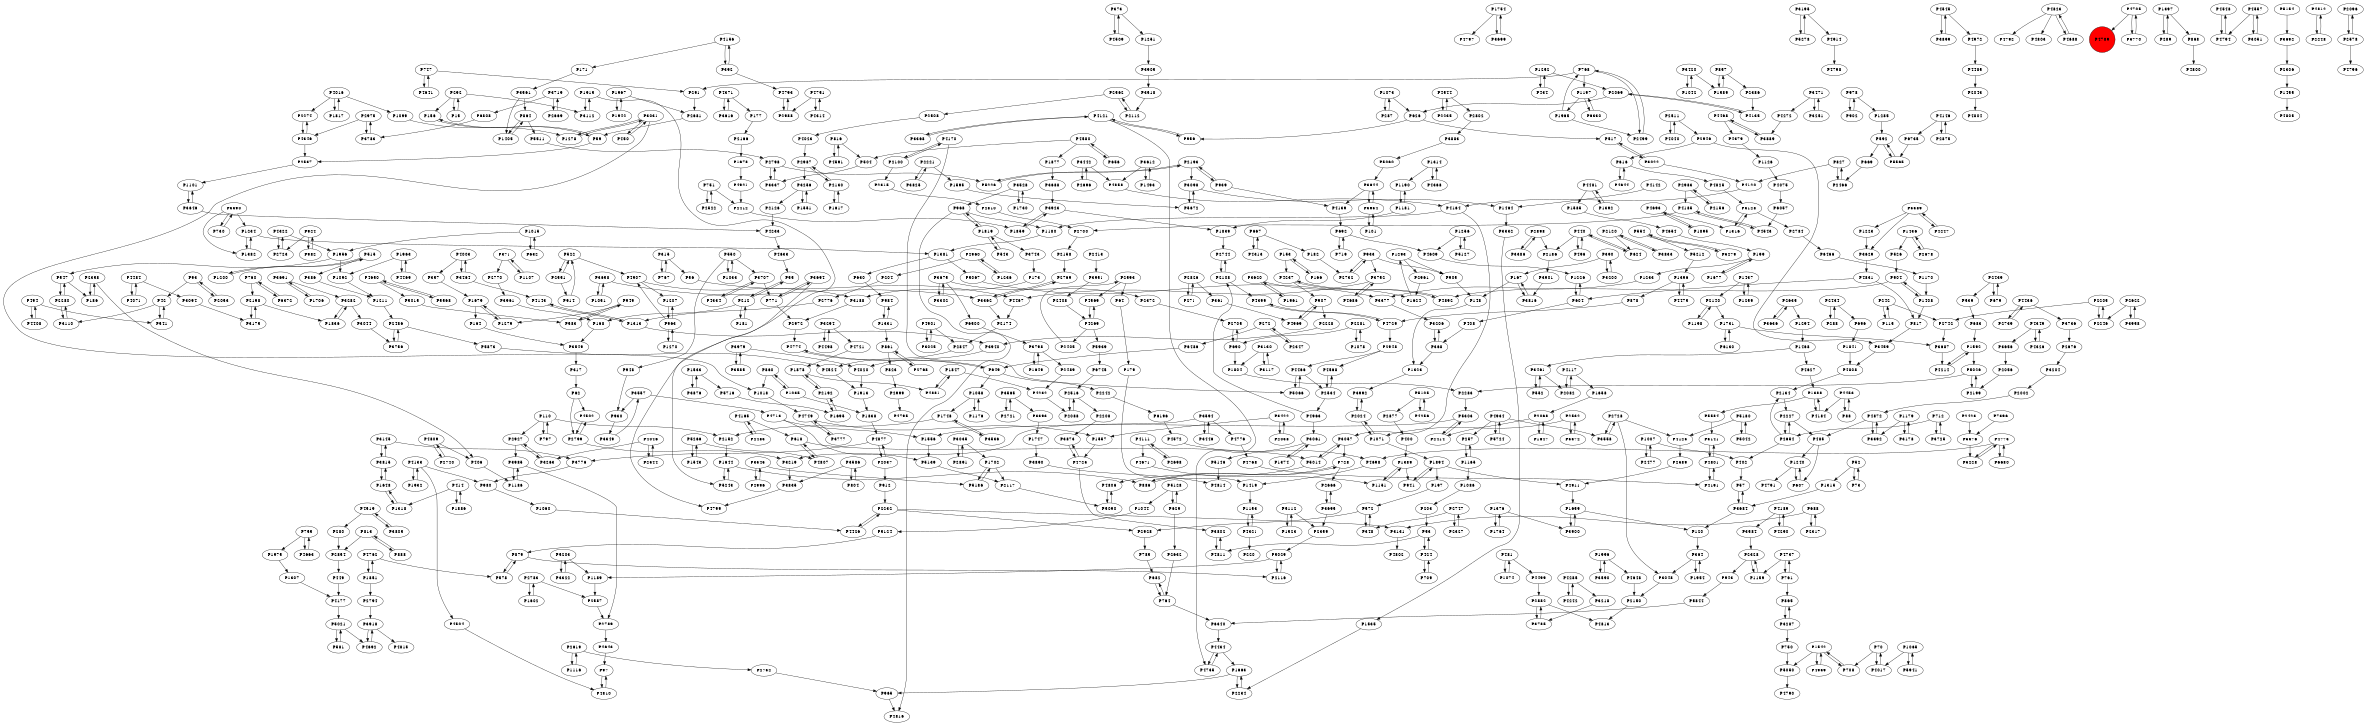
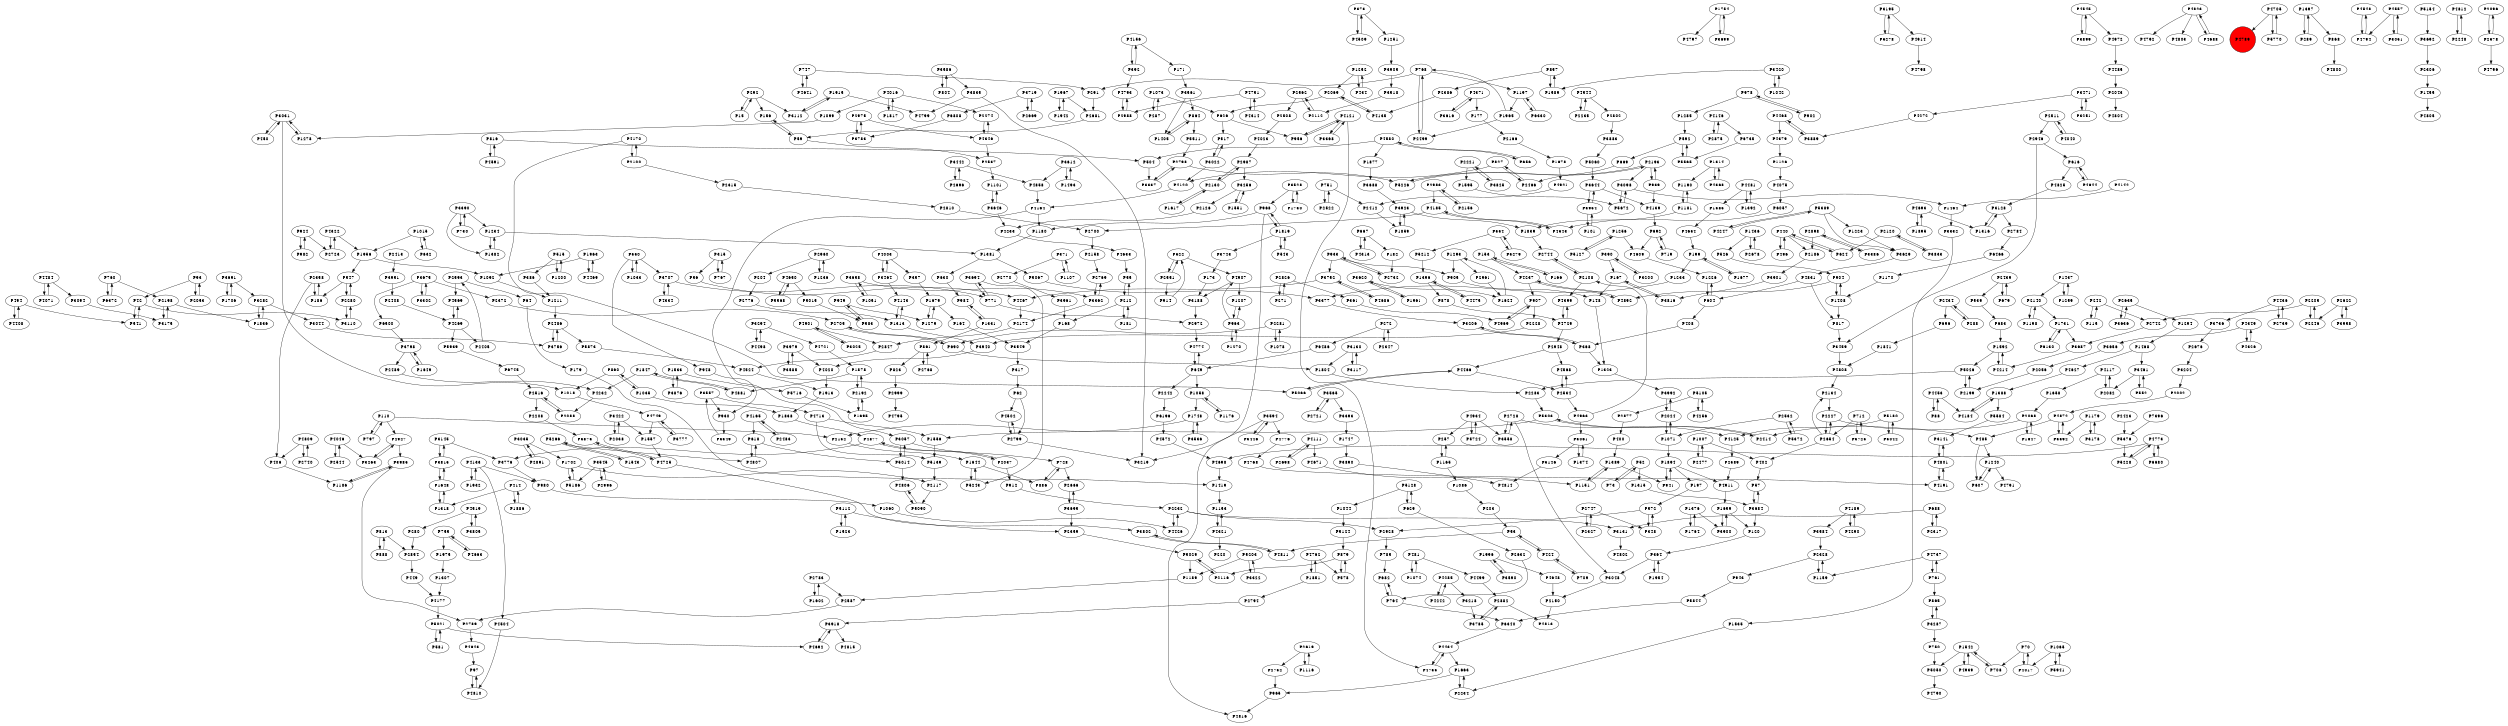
edge "P3219" -> "P3835": reversed
